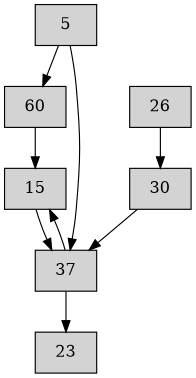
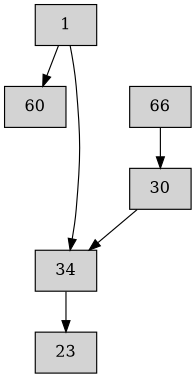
node "5": label "5" -> "1"
node "26": label "26" -> "66"
node "15": removed
node "37": label "37" -> "34"
